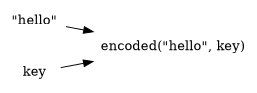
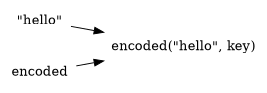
node "key": label "key" -> "encoded"
